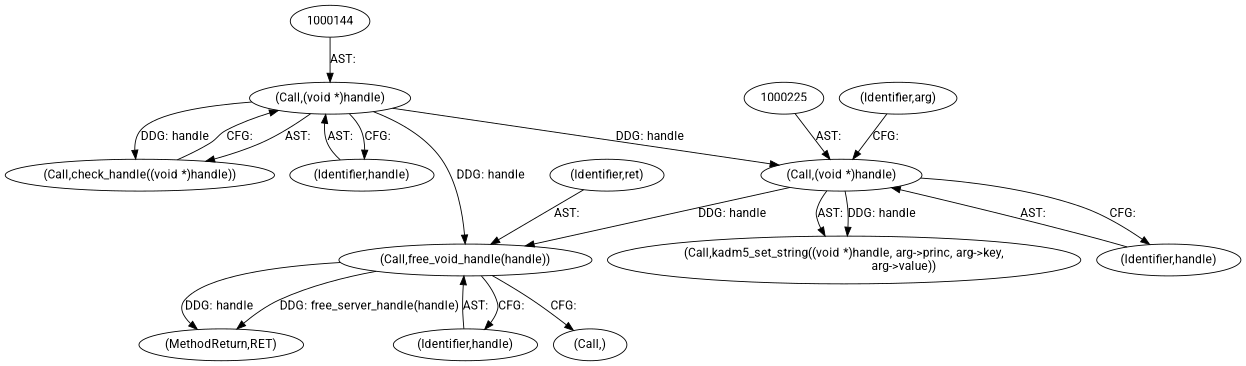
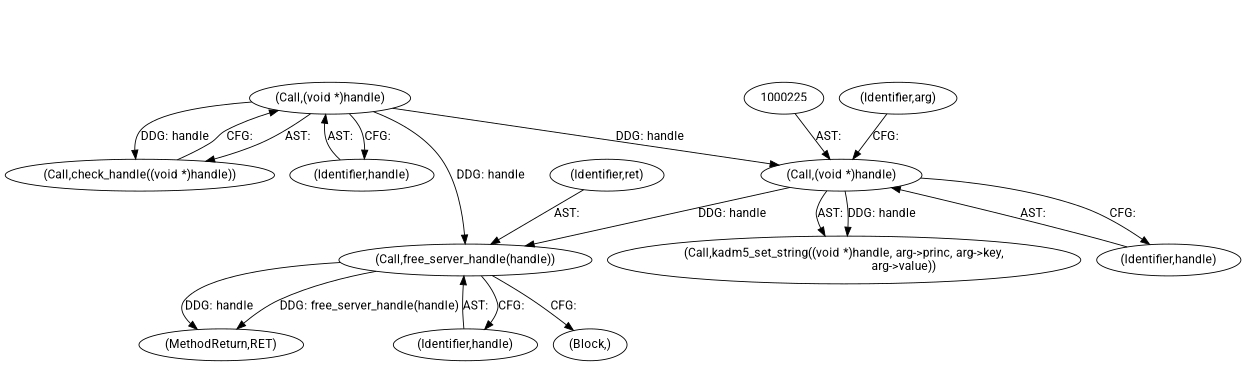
node "1000144": removed
node "(Call,free_void_handle(handle))": label "(Call,free_void_handle(handle))" -> "(Call,free_server_handle(handle))"
node "(Call,)": label "(Call,)" -> "(Block,)"
